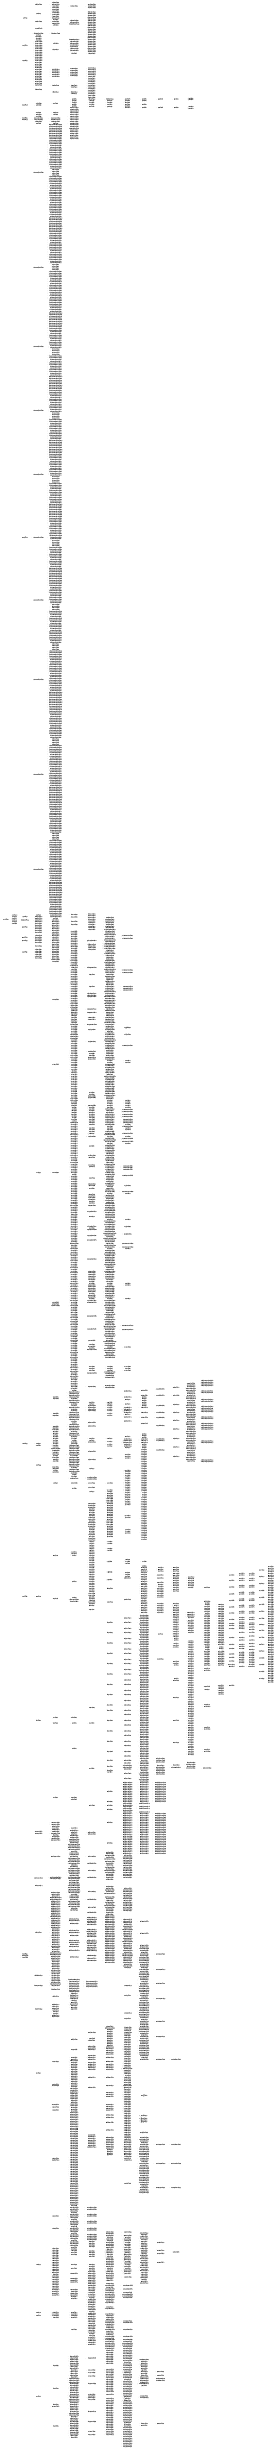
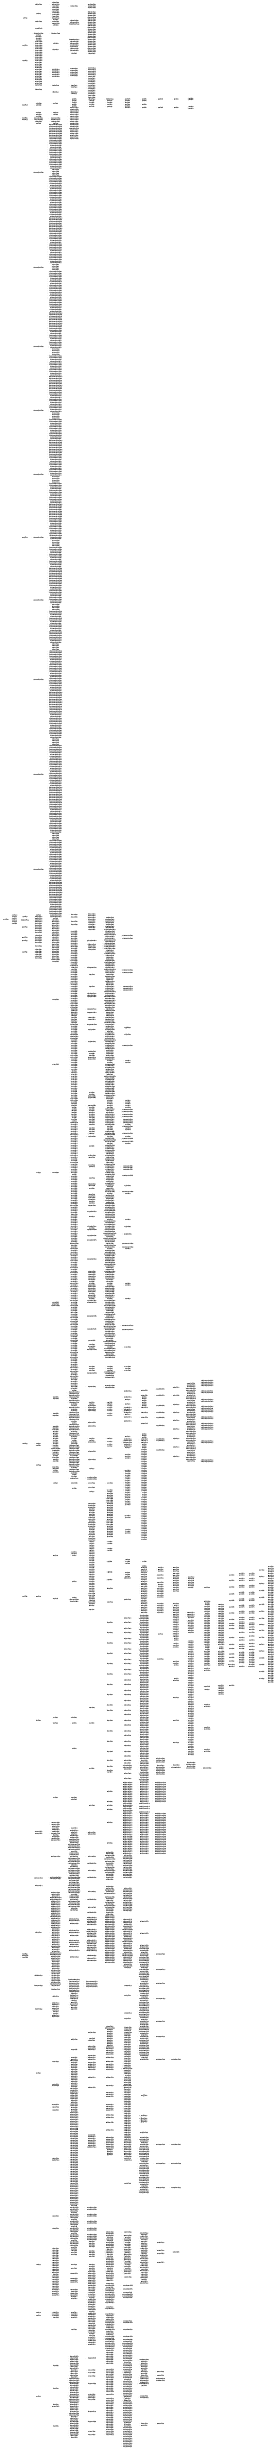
node "PIXPatchpanel10x7f4a8f104880": added
